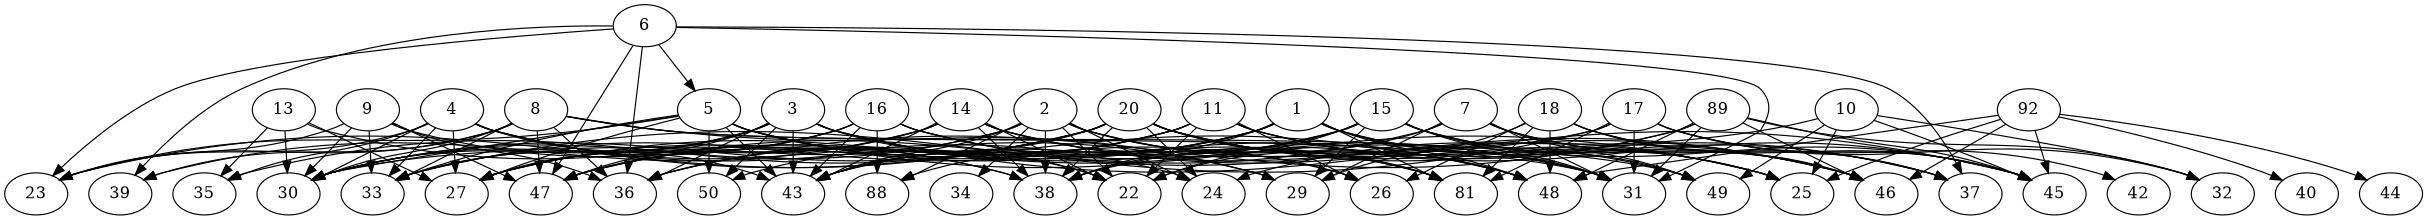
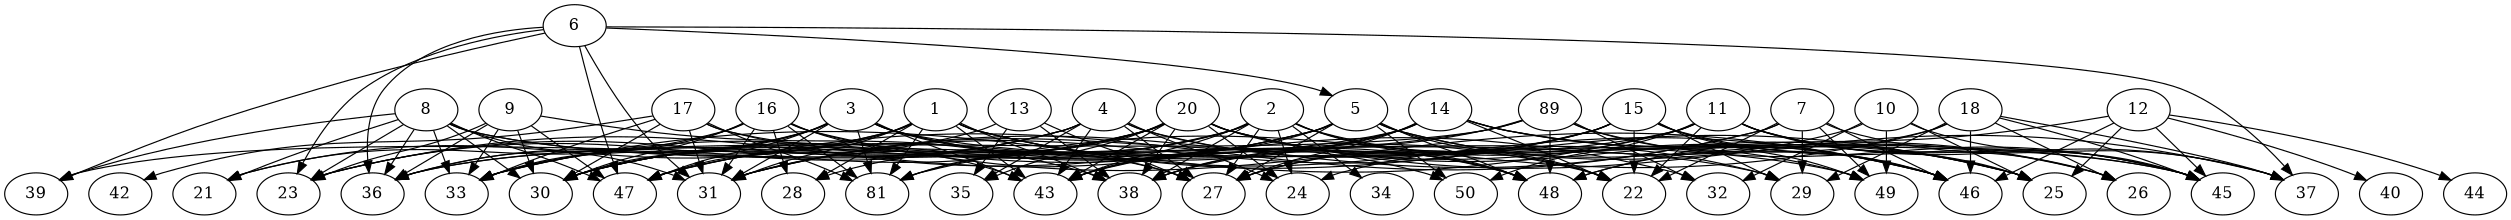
node "92": label "92" -> "12"
node "21": added
node "88": label "88" -> "28"
